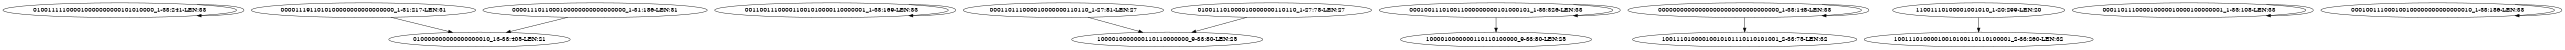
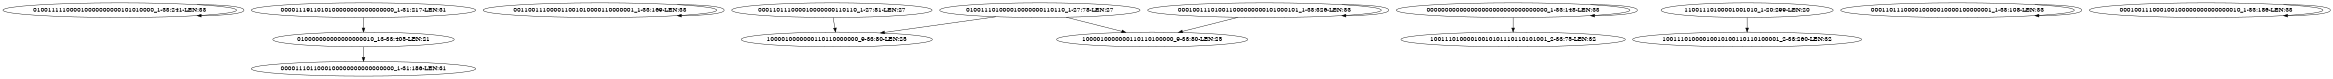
edge "0000111011000100000000000000000_1-31:186-LEN:31" -> "010000000000000000010_13-33:405-LEN:21": reversed
edge "010011101000010000000110110_1-27:78-LEN:27" -> "1000010000000110110100000_9-33:80-LEN:25": added
